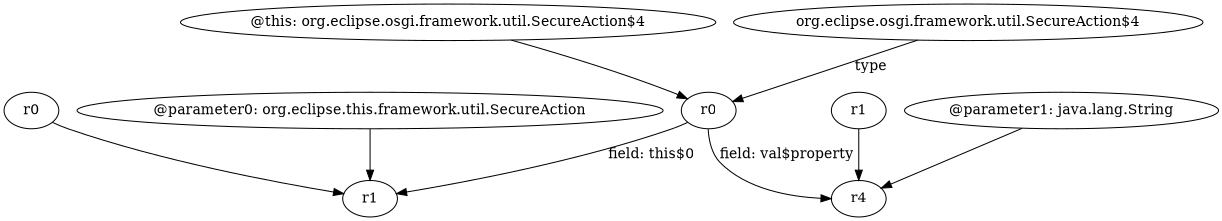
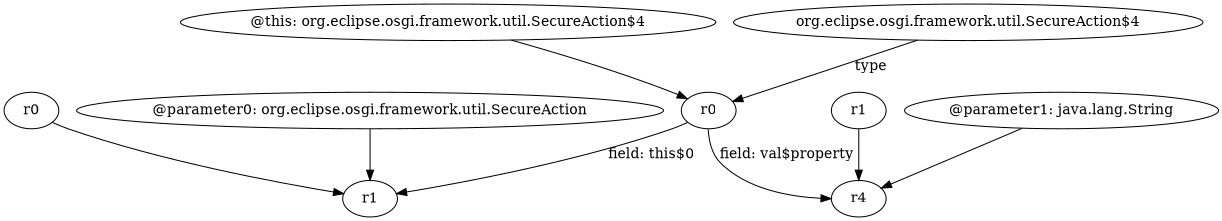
node "@parameter0: org.eclipse.this.framework.util.SecureAction": label "@parameter0: org.eclipse.this.framework.util.SecureAction" -> "@parameter0: org.eclipse.osgi.framework.util.SecureAction"
